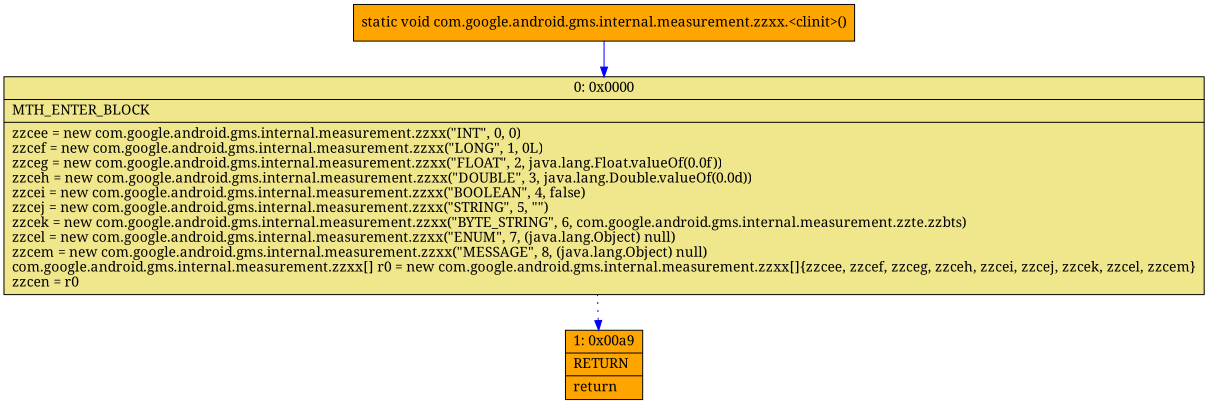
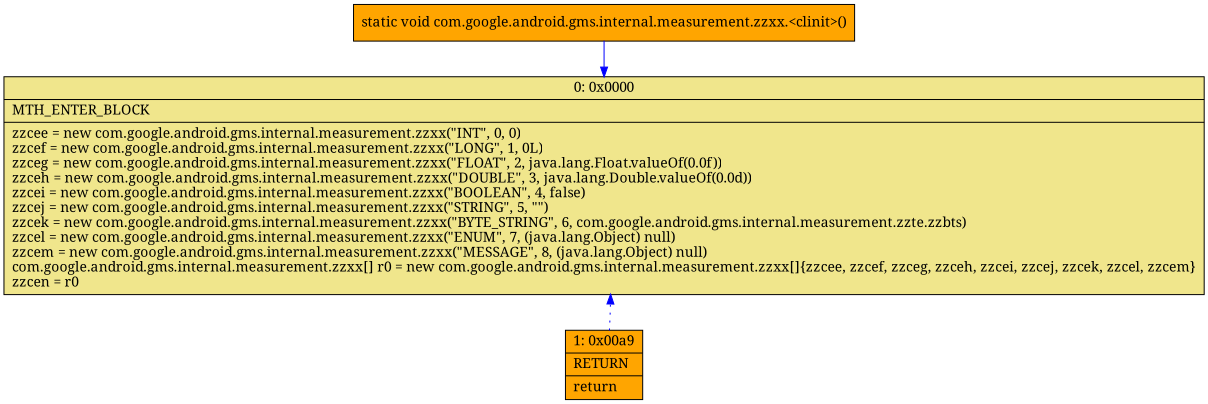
edge "0: 0x0000" -> "1: 0x00a9": reversed
